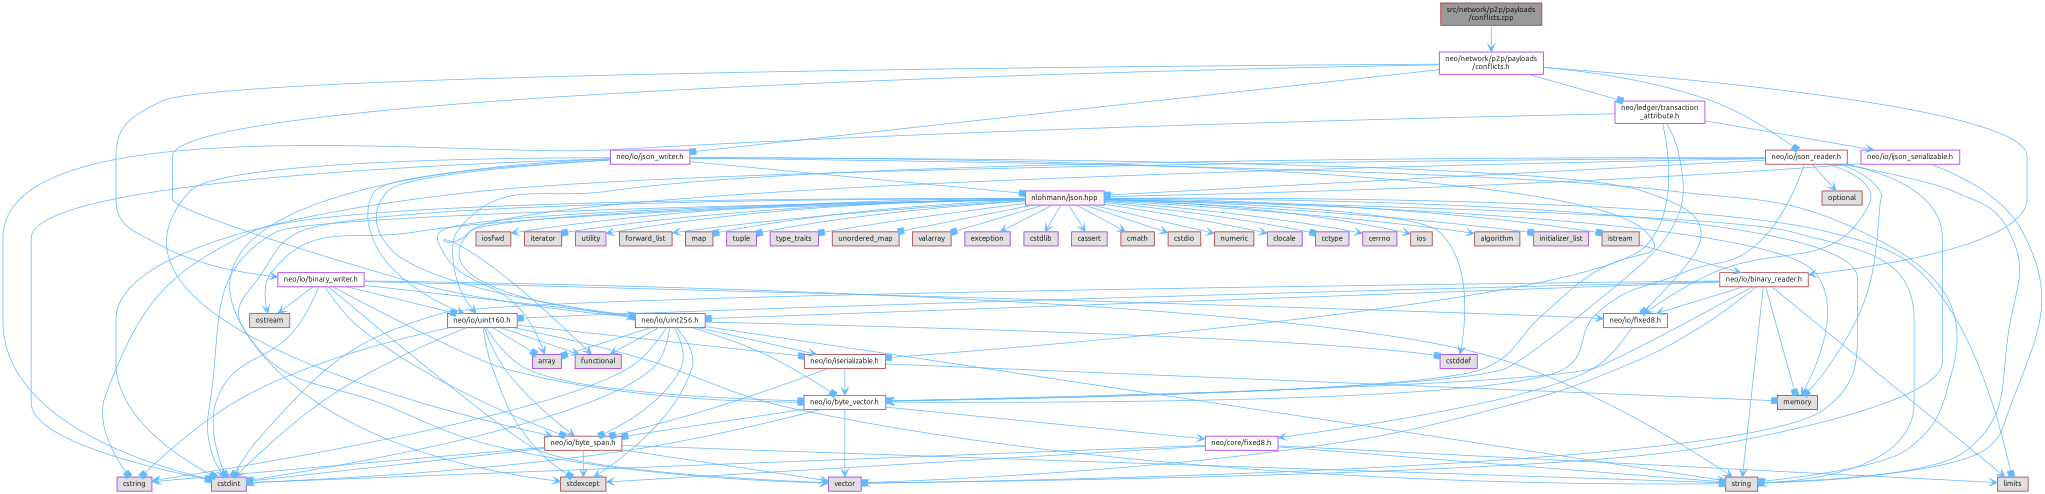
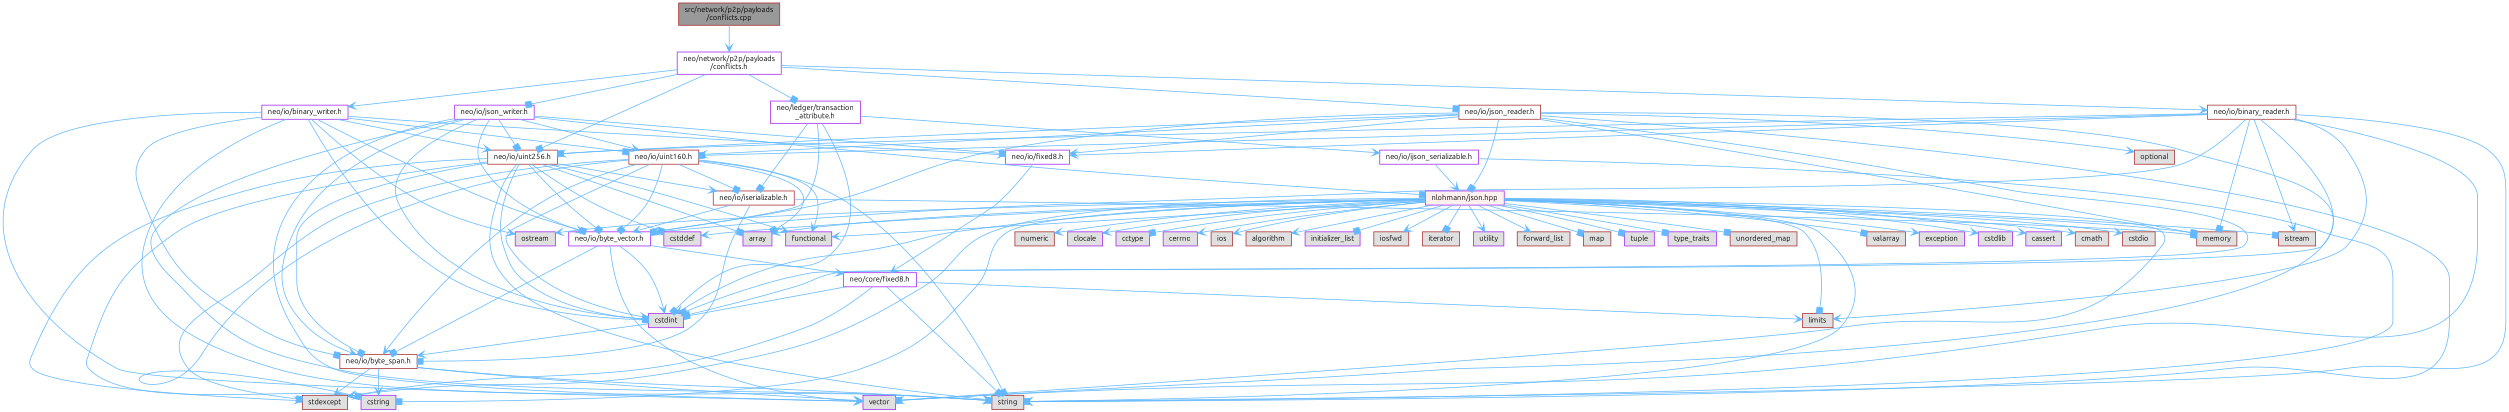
edge "nlohmann/json.hpp" -> "memory": arrowhead vee -> box
edge "istream" -> "neo/io/binary_reader.h": reversed
edge "neo/io/byte_span.h" -> "cstdint": reversed
